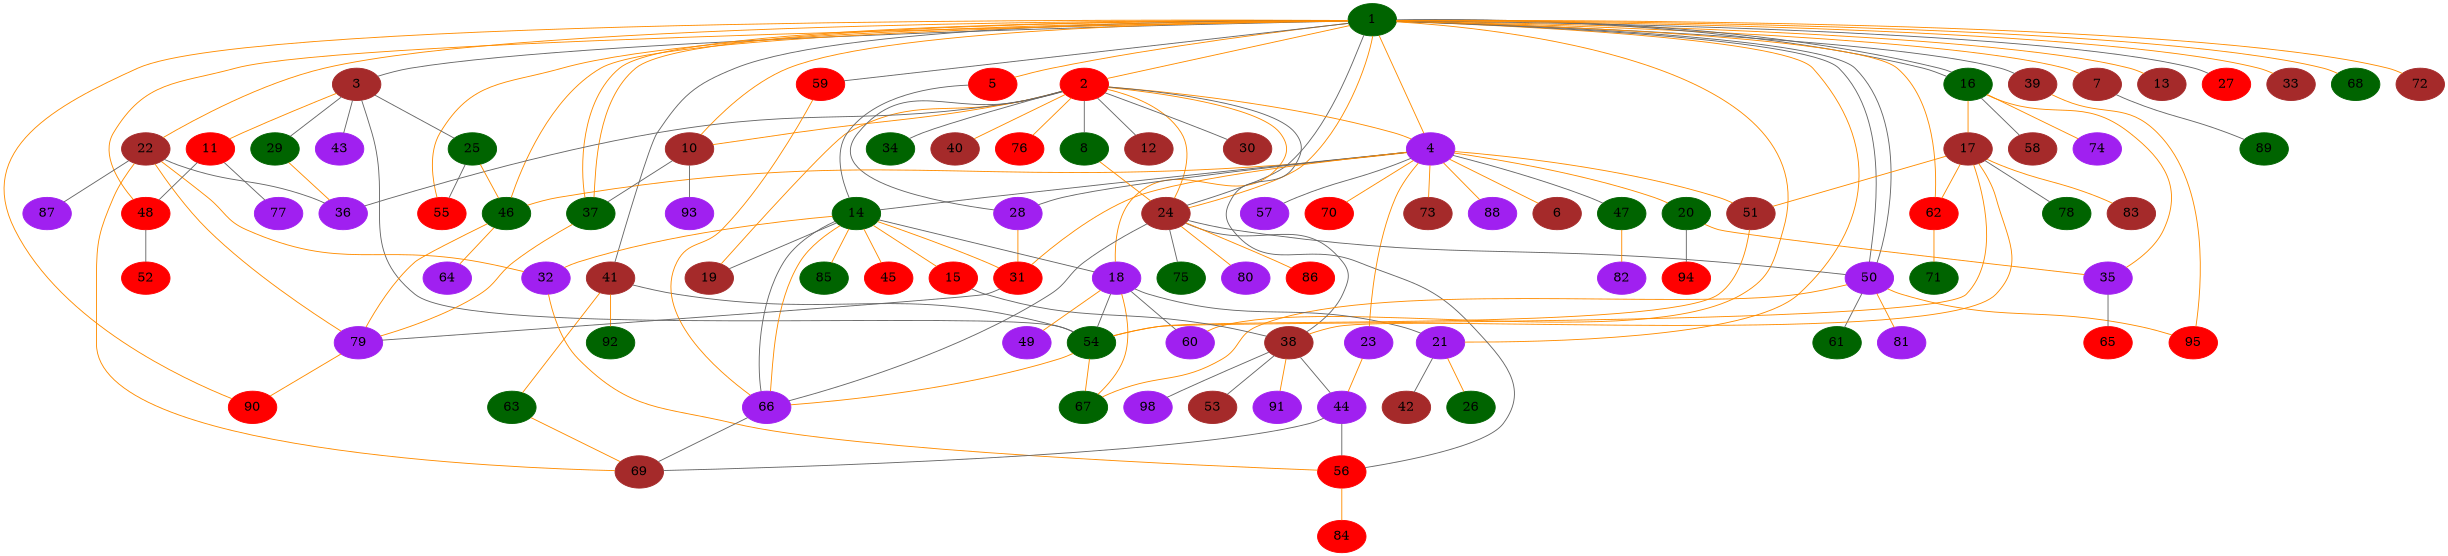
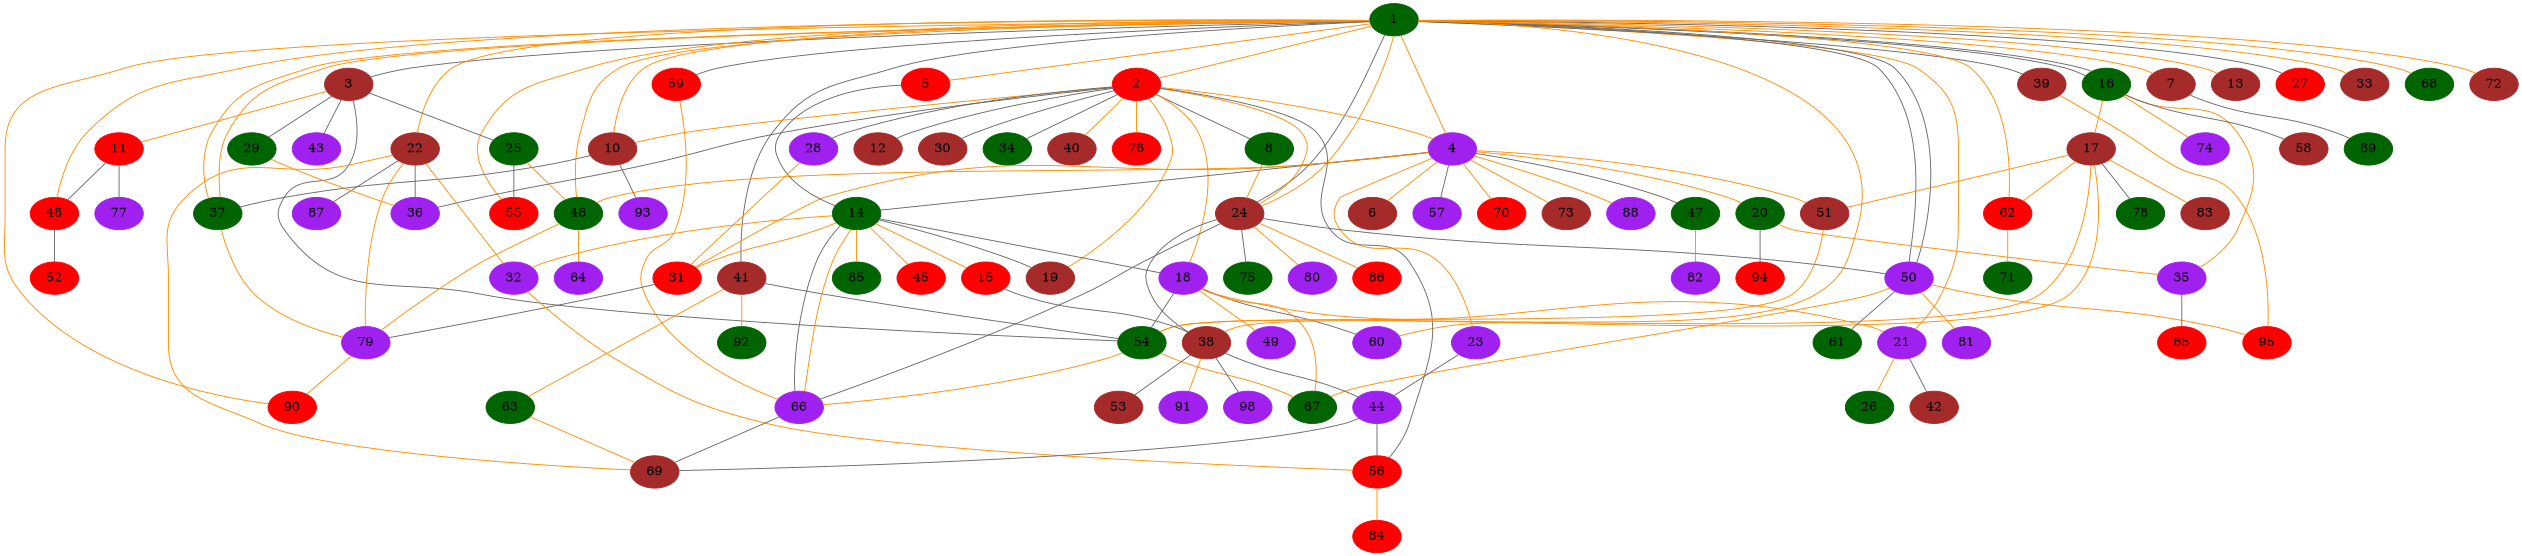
edge "4" -- "28": removed
edge "18" -- "21": color gray40 -> darkorange
edge "23" -- "44": color darkorange -> gray40
